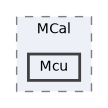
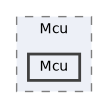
cluster "MCal": label "MCal" -> "Mcu"
